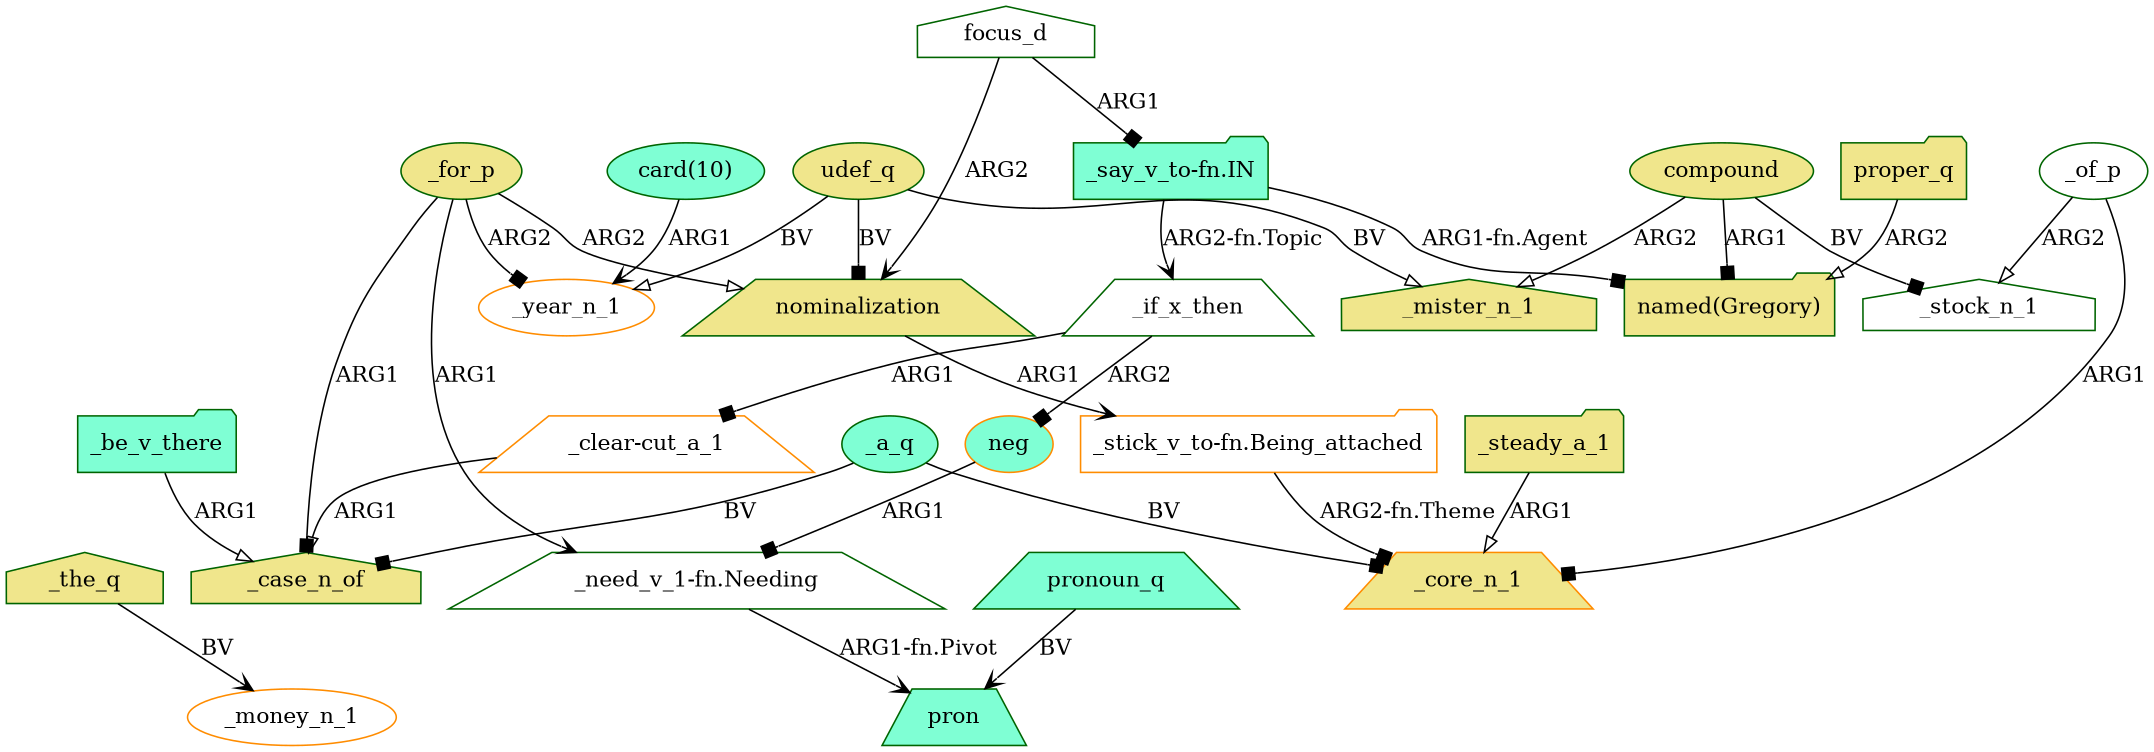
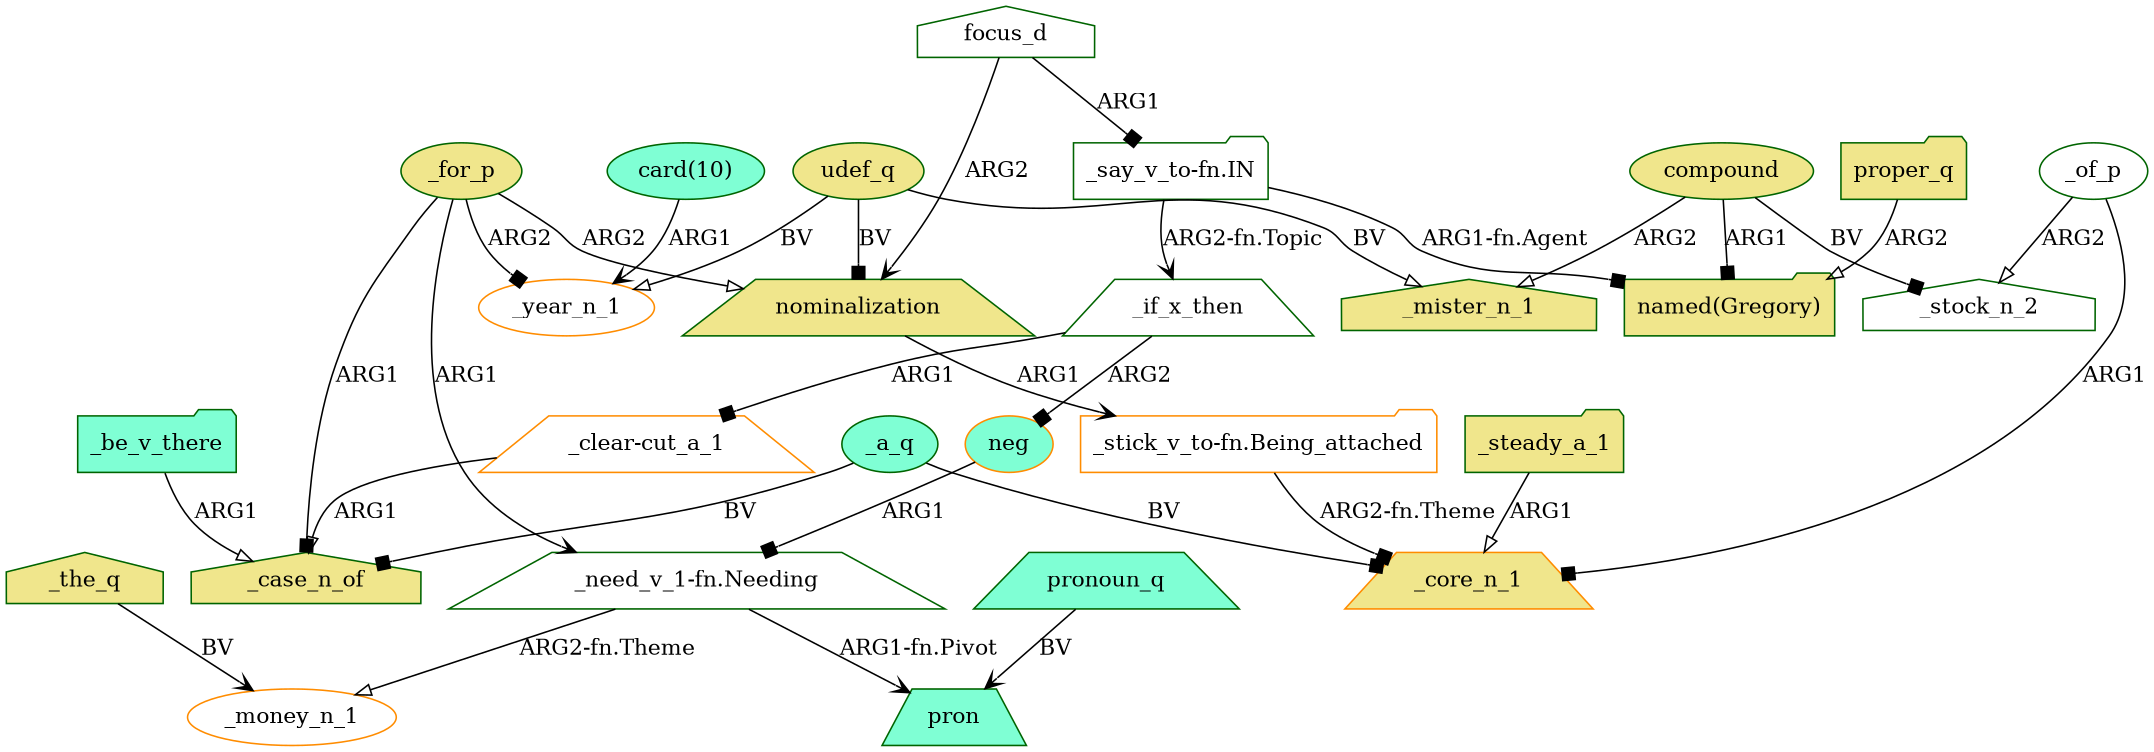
node "_say_v_to-fn.IN": fillcolor aquamarine -> white
node "_stock_n_1": label "_stock_n_1" -> "_stock_n_2"
edge "_need_v_1-fn.Needing" -> "_money_n_1": added, label "ARG2-fn.Theme"
